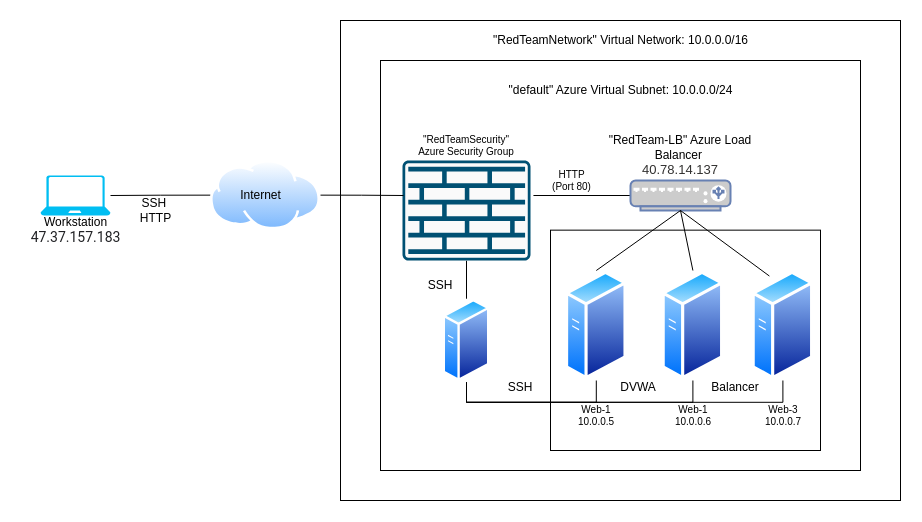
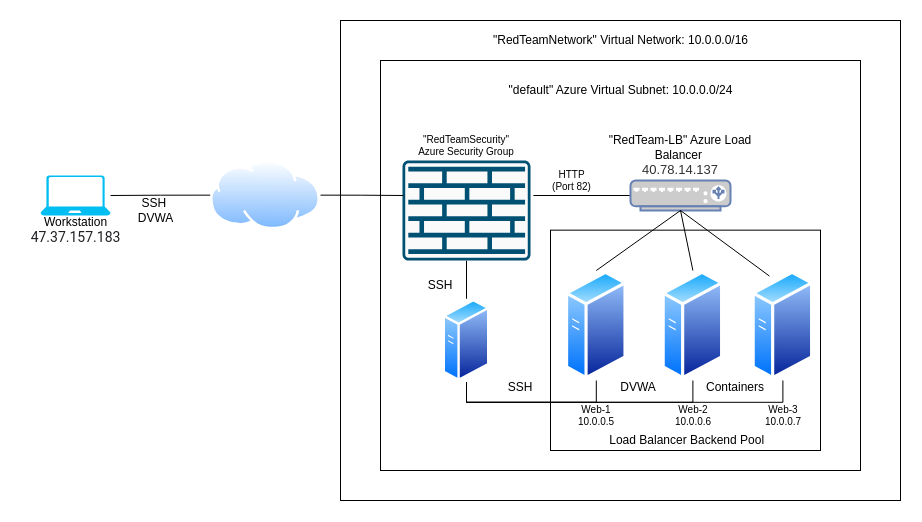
node "HTTP (Port 80)": label "HTTP (Port 80)" -> "HTTP (Port 82)"
node "Internet": removed
node "SSH HTTP": label "SSH HTTP" -> "SSH DVWA"
node "Balancer": label "Balancer" -> "Containers"
node "Web-1 10.0.0.6": label "Web-1 10.0.0.6" -> "Web-2 10.0.0.6"
node "Load Balancer Backend Pool": added
